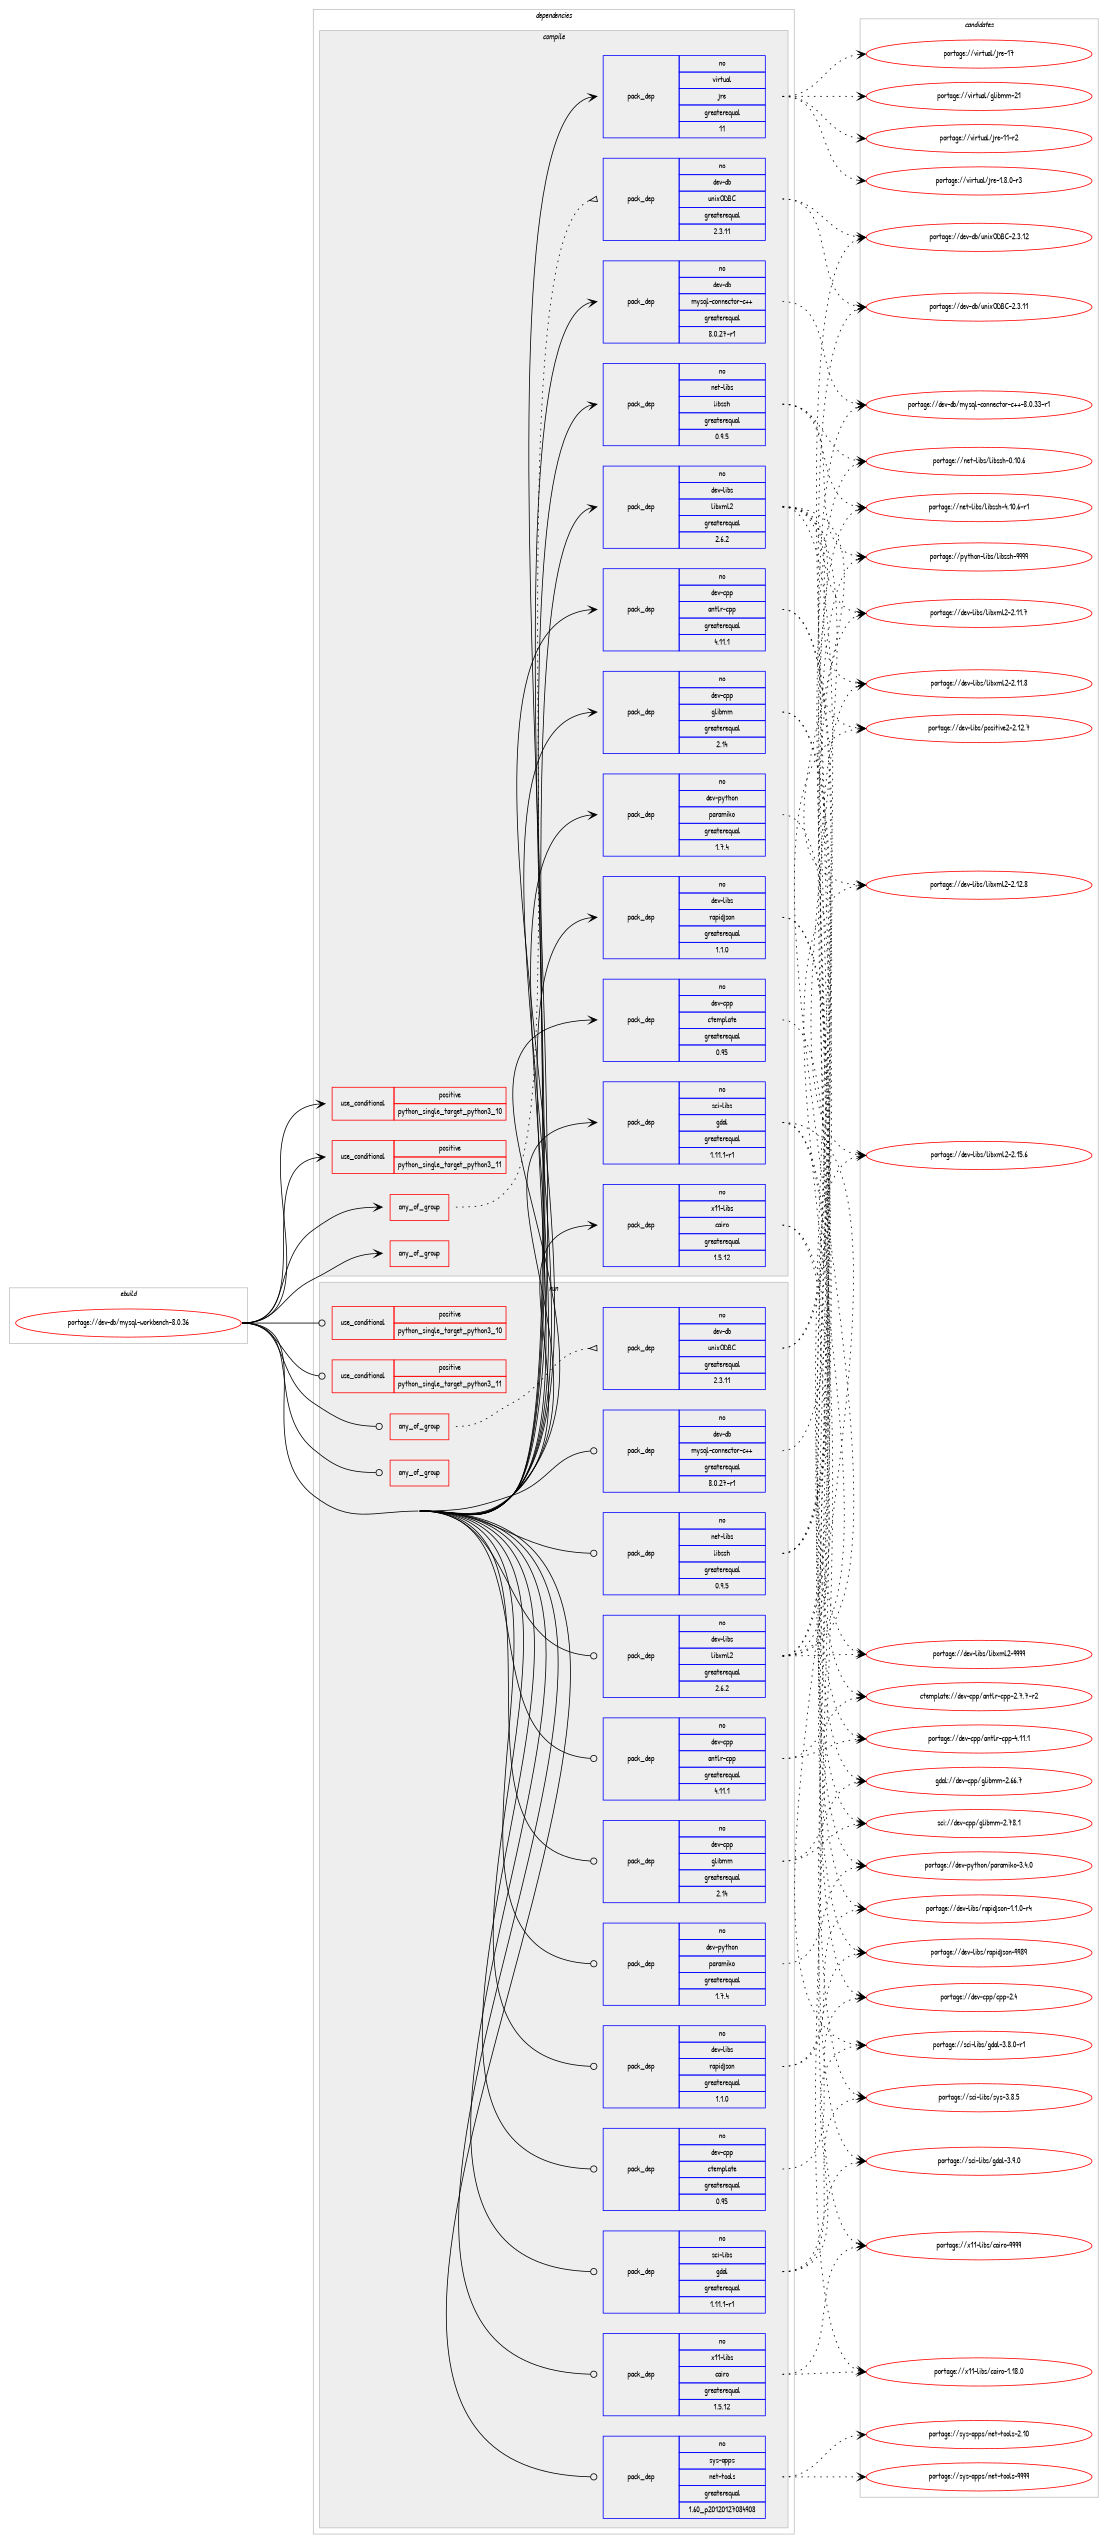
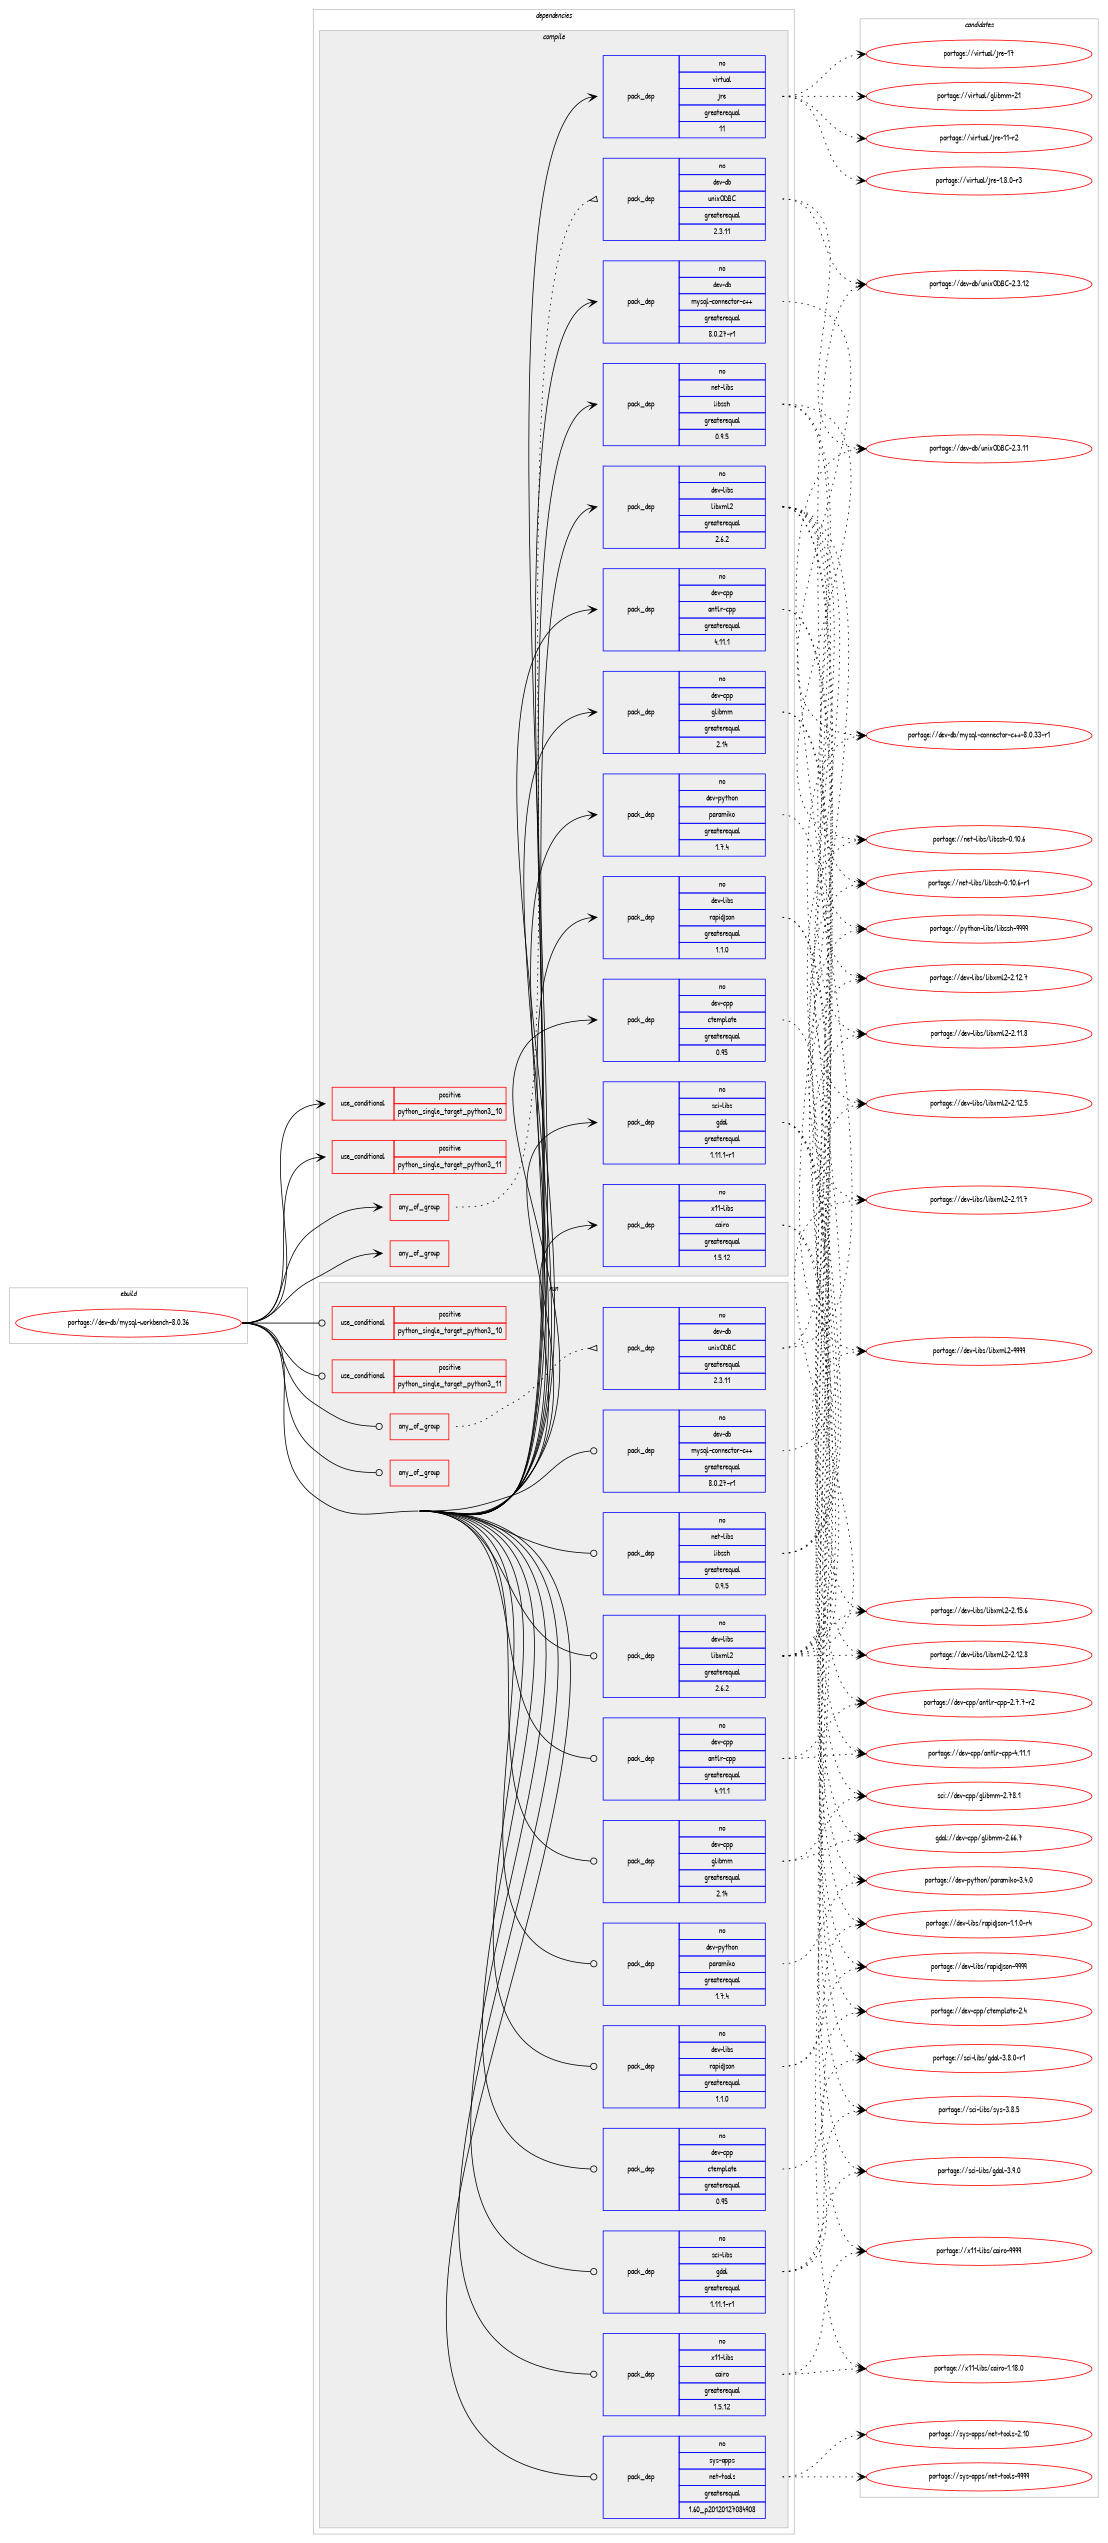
node "portage://net-libs/libssh-4.10.6-r1": label "portage://net-libs/libssh-4.10.6-r1" -> "portage://net-libs/libssh-0.10.6-r1"
node "portage://dev-libs/positive2-2.12.7": label "portage://dev-libs/positive2-2.12.7" -> "portage://dev-libs/libxml2-2.12.7"
node "portage://dev-libs/libxml2-2.12.5": added
node "ctemplate://dev-cpp/antlr-cpp-2.7.7-r2": label "ctemplate://dev-cpp/antlr-cpp-2.7.7-r2" -> "portage://dev-cpp/antlr-cpp-2.7.7-r2"
node "portage://dev-libs/rapidjson-9989": label "portage://dev-libs/rapidjson-9989" -> "portage://dev-libs/rapidjson-9999"
node "portage://dev-cpp/cpp-2.4": label "portage://dev-cpp/cpp-2.4" -> "portage://dev-cpp/ctemplate-2.4"
